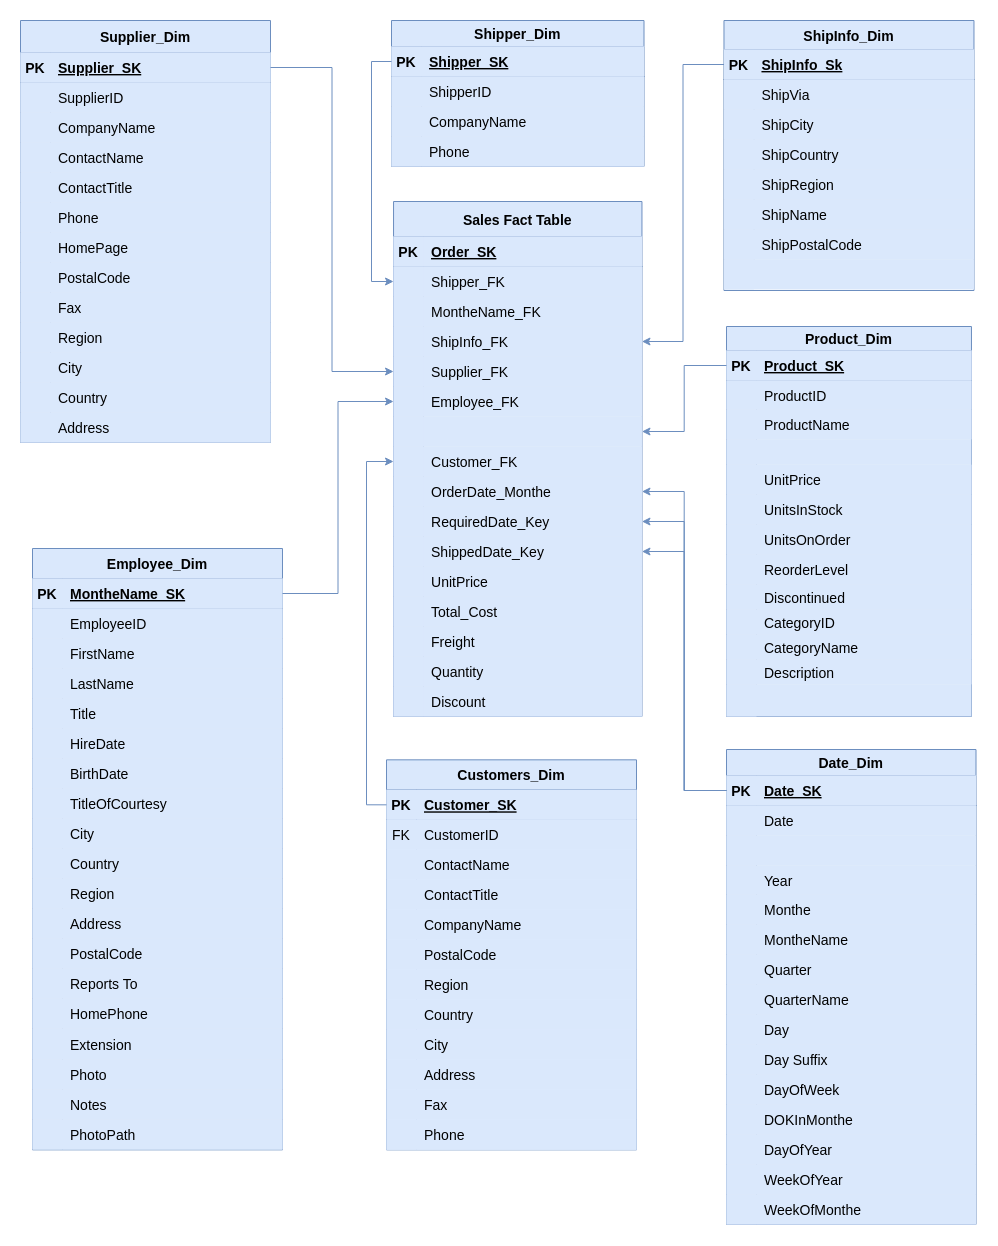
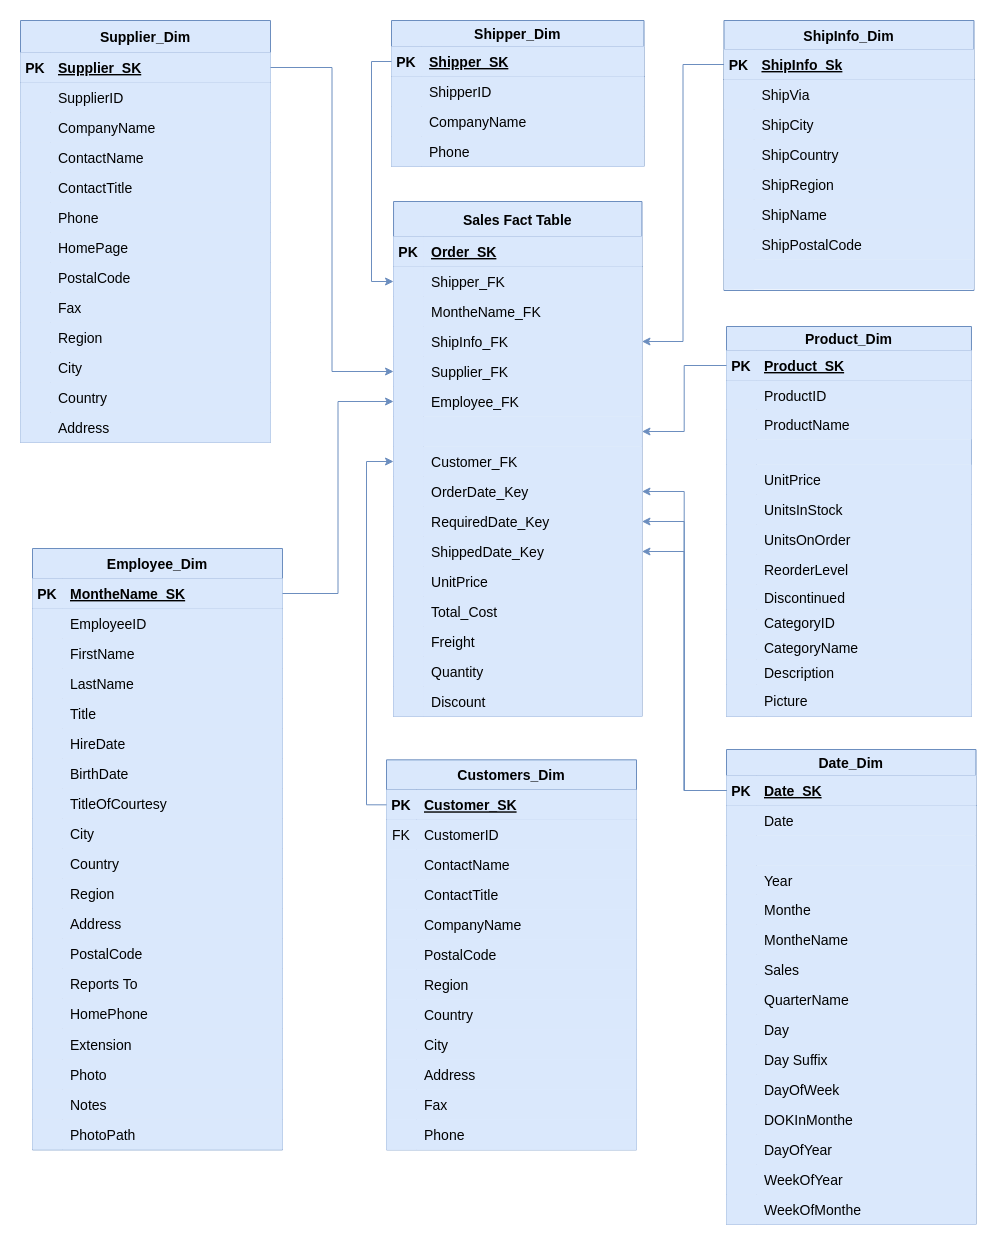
node "OrderDate_Monthe": label "OrderDate_Monthe" -> "OrderDate_Key"
node "Picture": added
node "Quarter": label "Quarter" -> "Sales"
